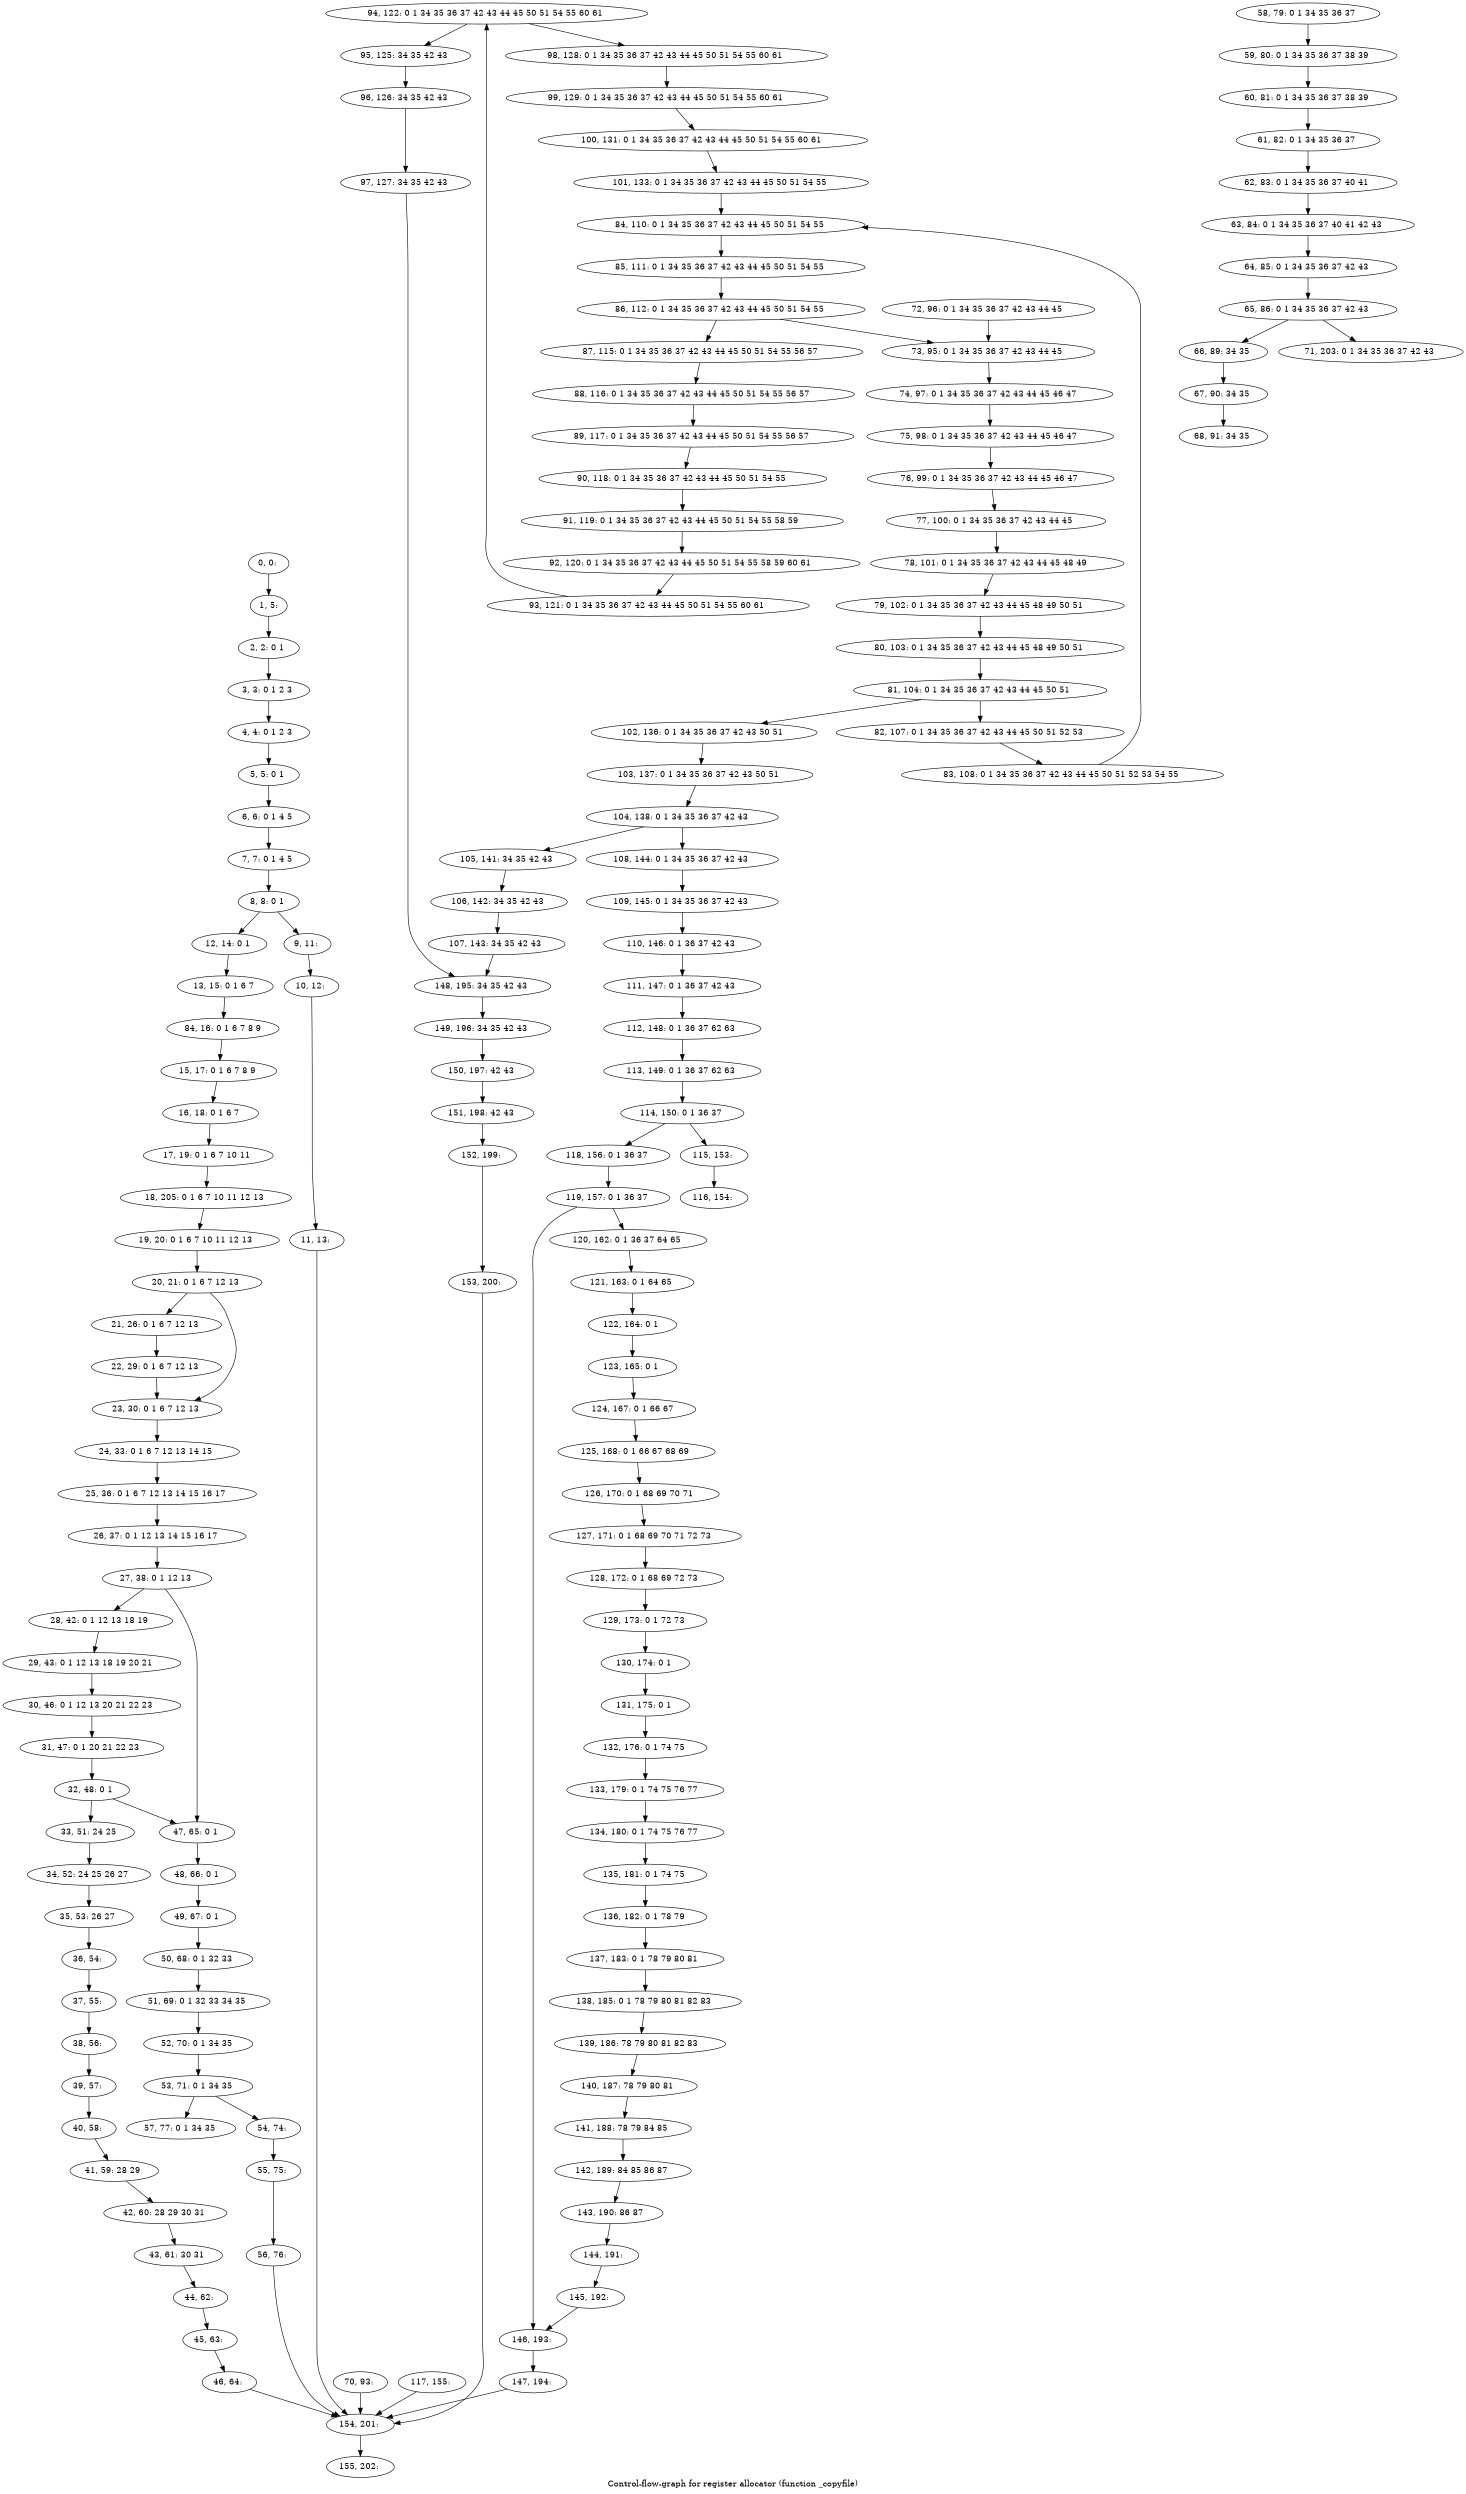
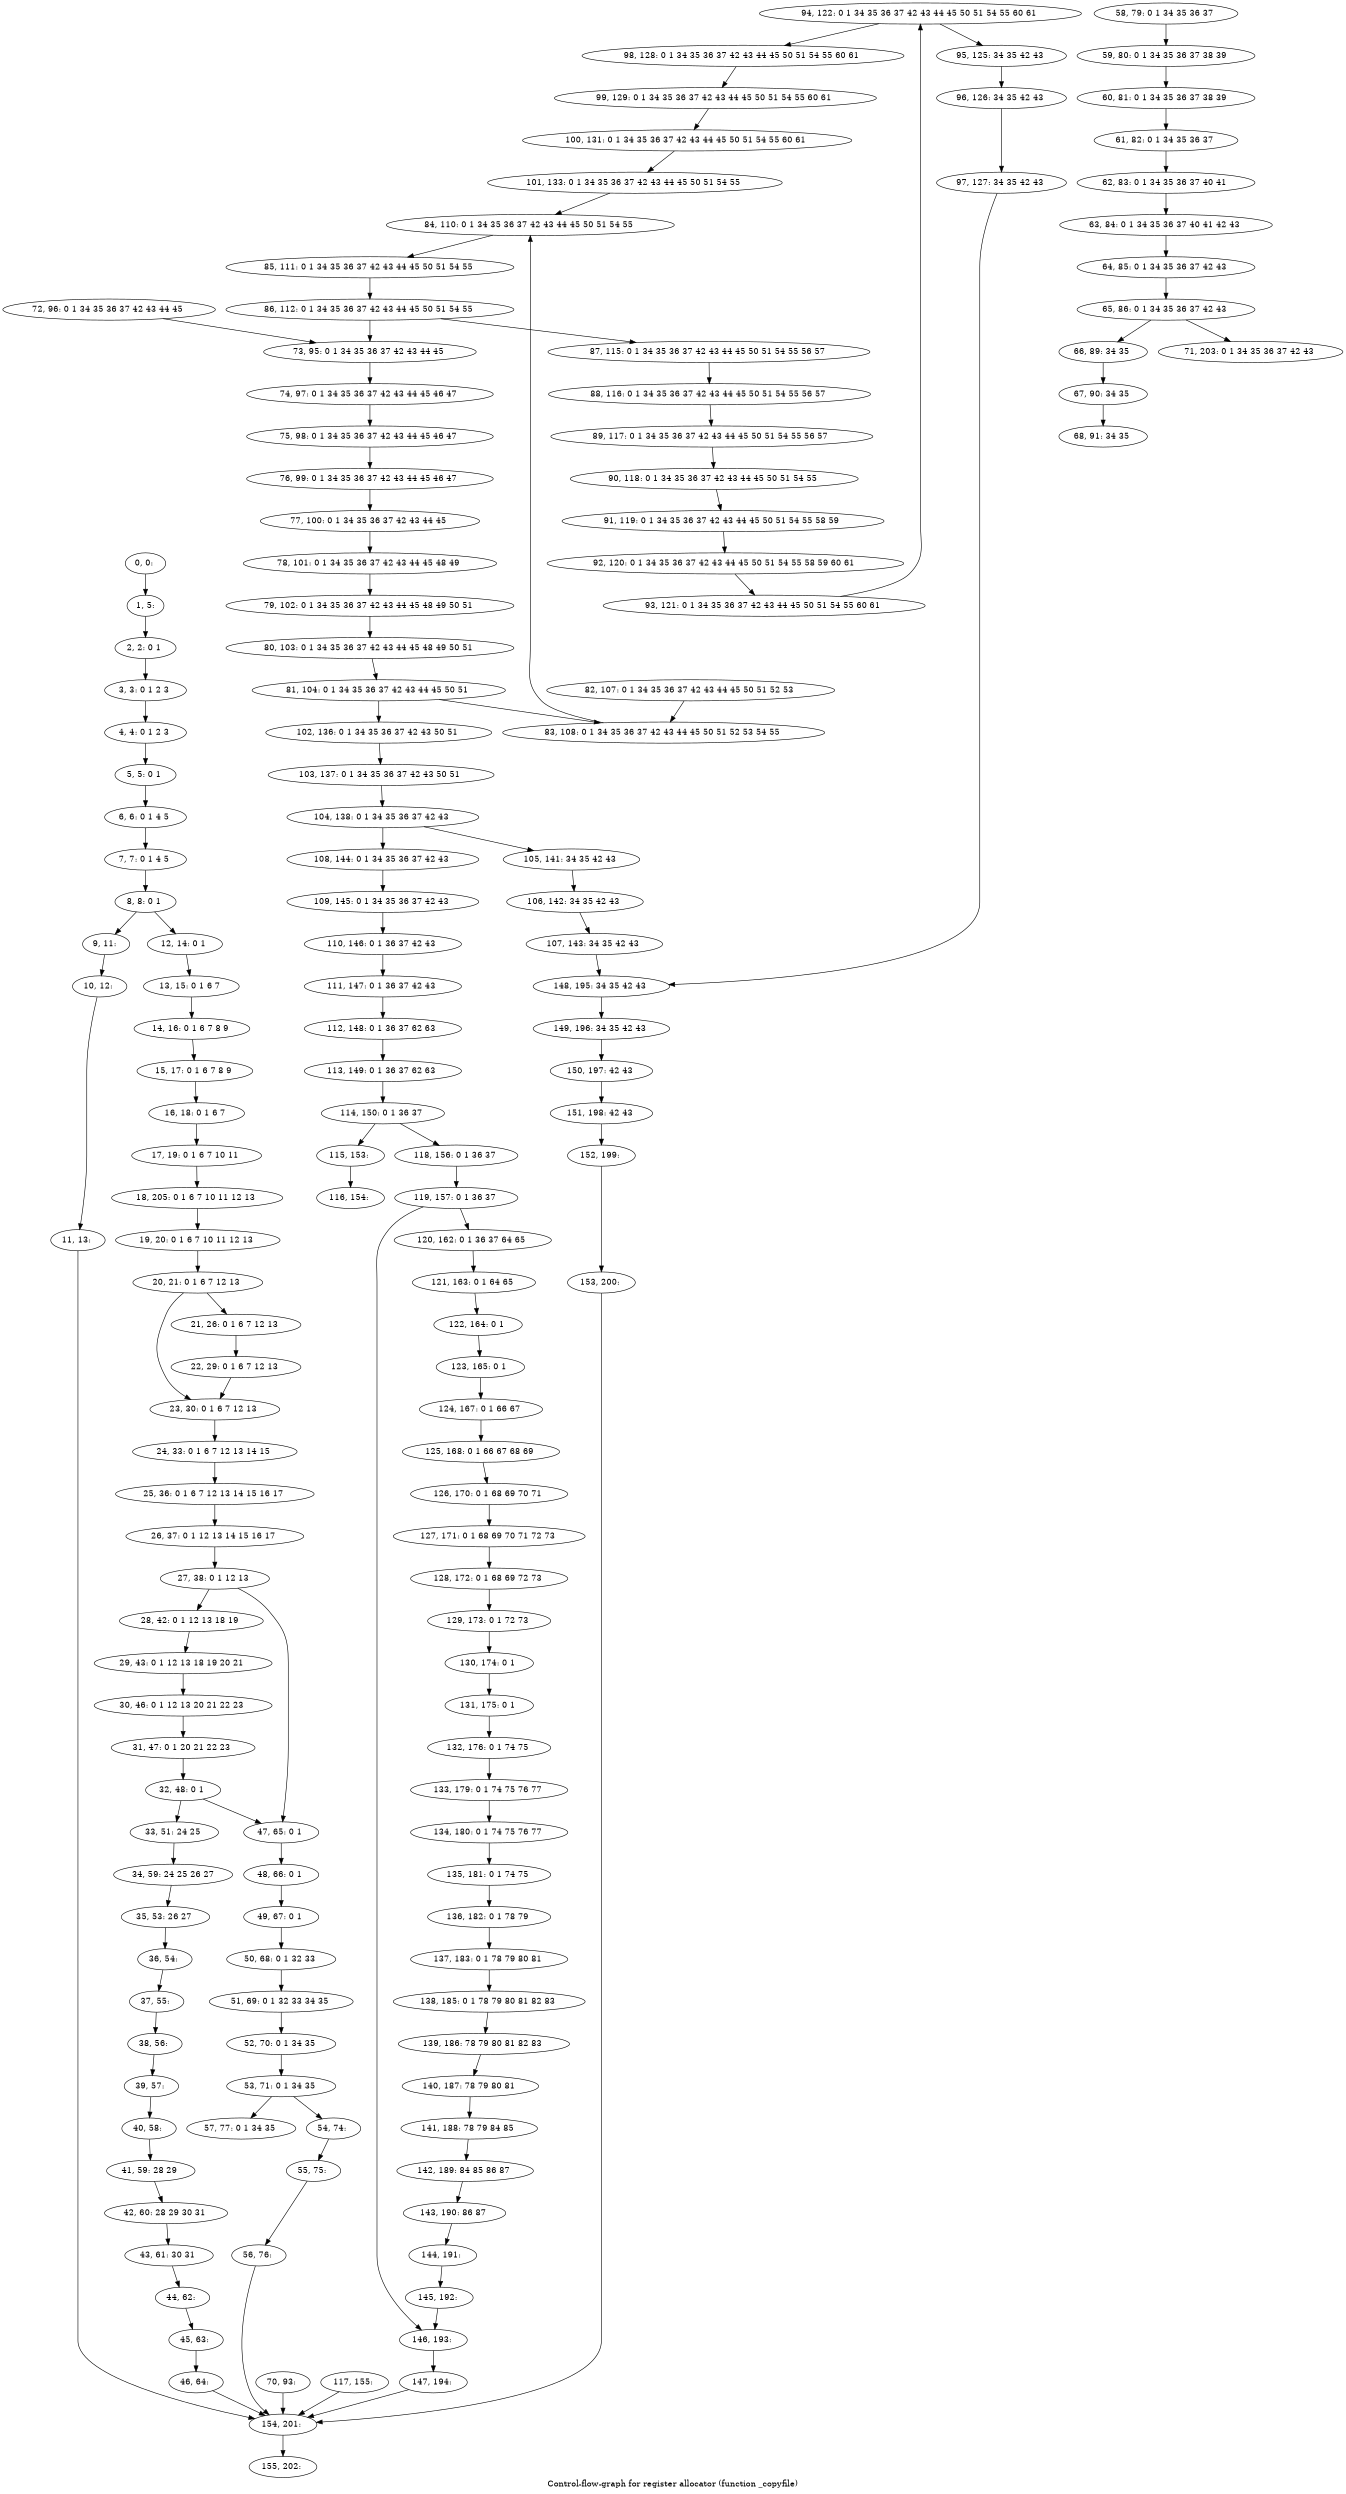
edge "81, 104: 0 1 34 35 36 37 42 43 44 45 50 51" -> "82, 107: 0 1 34 35 36 37 42 43 44 45 50 51 52 53": now "81, 104: 0 1 34 35 36 37 42 43 44 45 50 51" -> "83, 108: 0 1 34 35 36 37 42 43 44 45 50 51 52 53 54 55"
node "84, 16: 0 1 6 7 8 9": label "84, 16: 0 1 6 7 8 9" -> "14, 16: 0 1 6 7 8 9"
node "34, 52: 24 25 26 27": label "34, 52: 24 25 26 27" -> "34, 59: 24 25 26 27"
